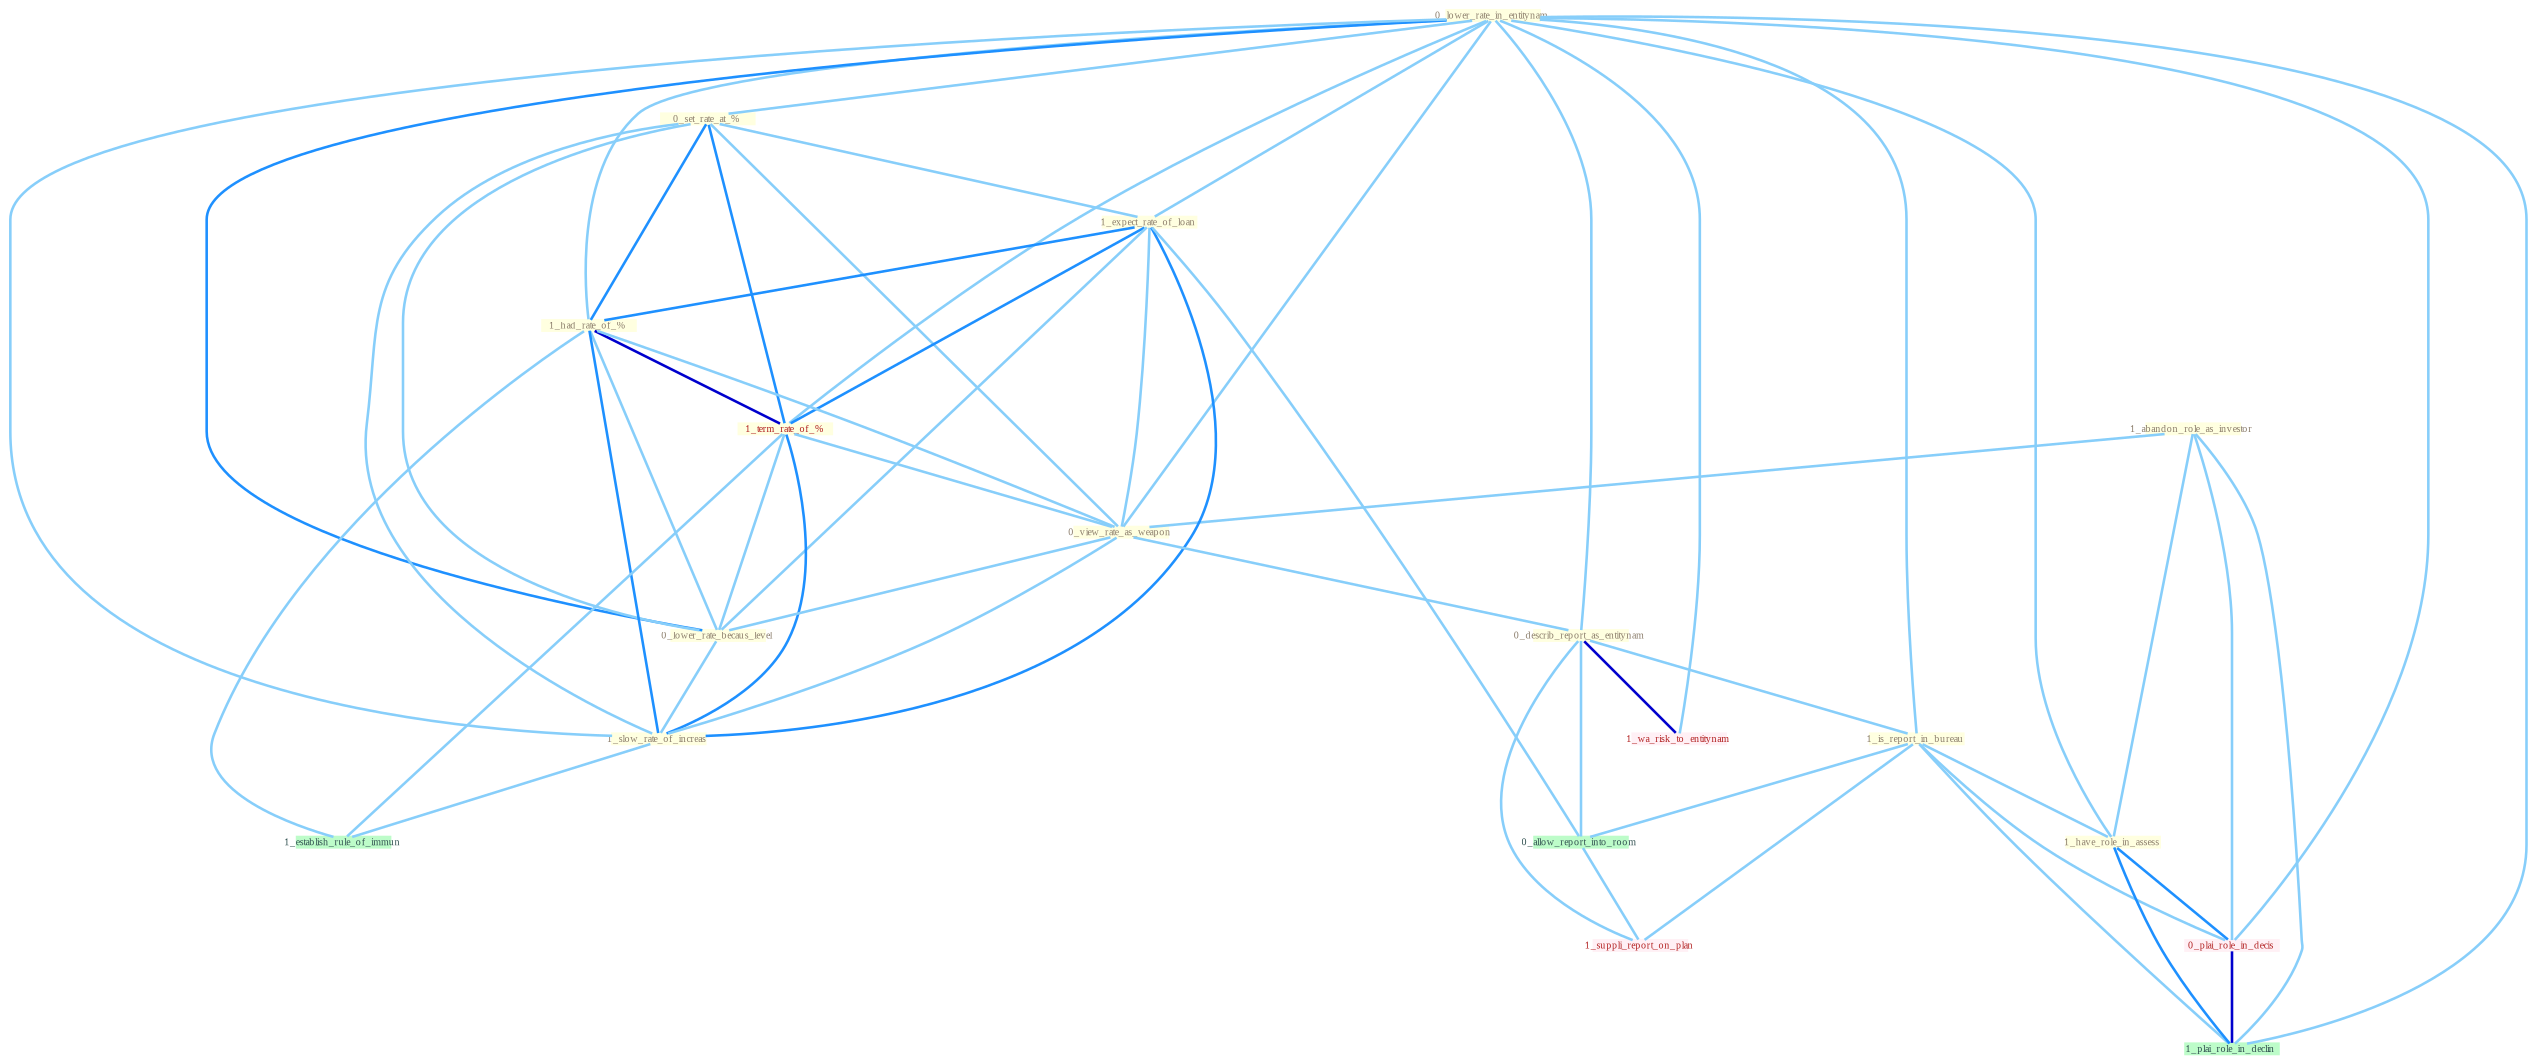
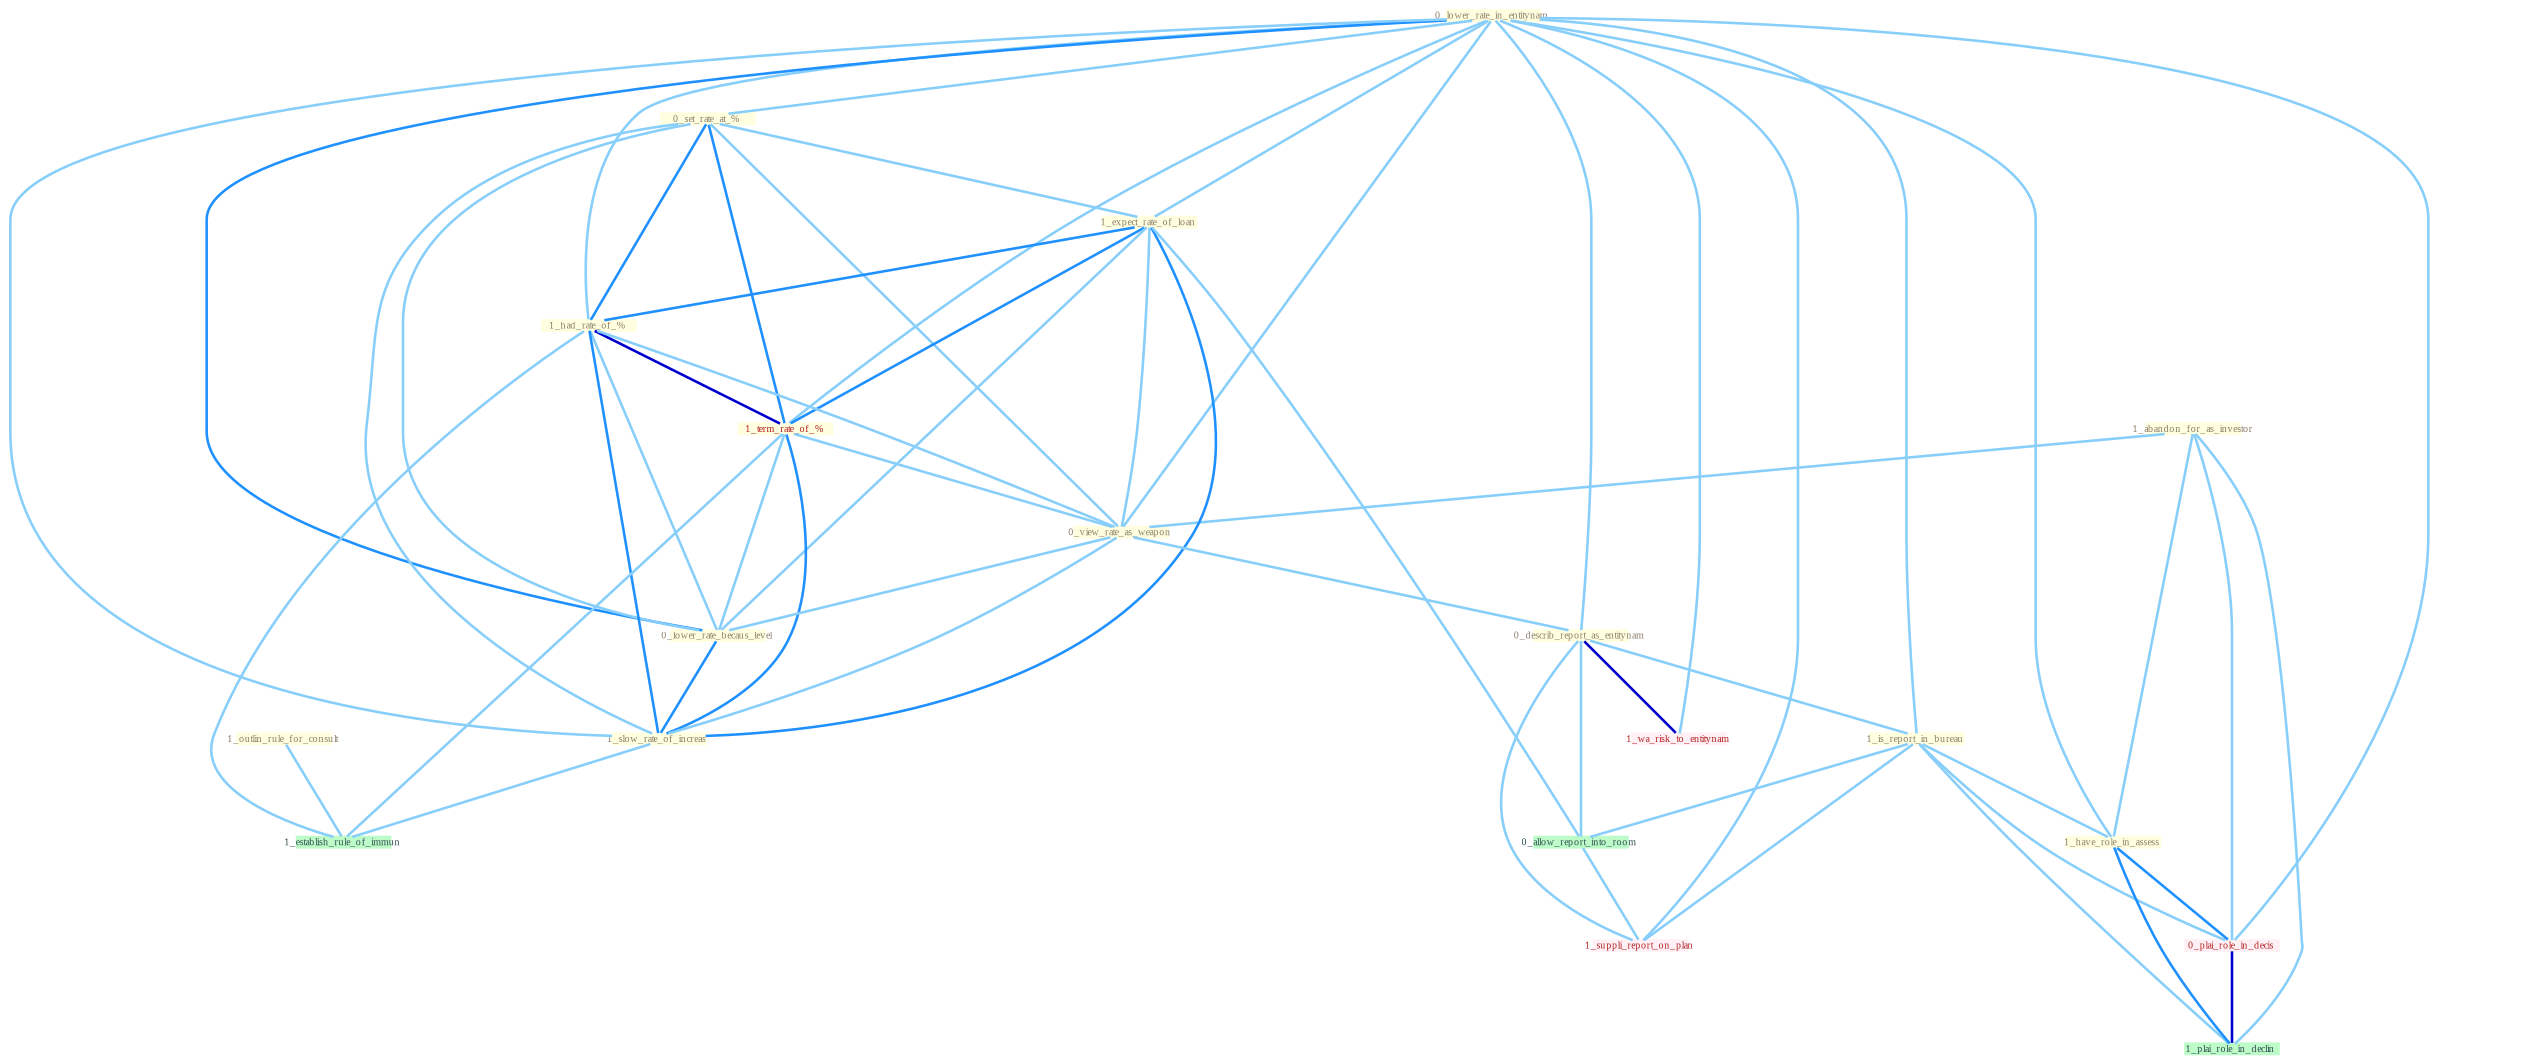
edge "0_lower_rate_in_entitynam" -- "1_plai_role_in_declin": now "0_lower_rate_in_entitynam" -- "1_suppli_report_on_plan"
node "1_abandon_role_as_investor": label "1_abandon_role_as_investor" -> "1_abandon_for_as_investor"
edge "0_lower_rate_becaus_level" -- "1_slow_rate_of_increas": color #87cefa -> #1e90ff
node "1_outlin_rule_for_consult": added
